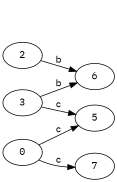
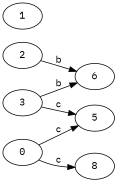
node "1": added
node "7": label "7" -> "8"
